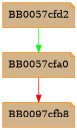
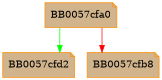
edge "BB0057cfd2" -> "BB0057cfa0": reversed
node "BB0097cfb8": label "BB0097cfb8" -> "BB0057cfb8"
